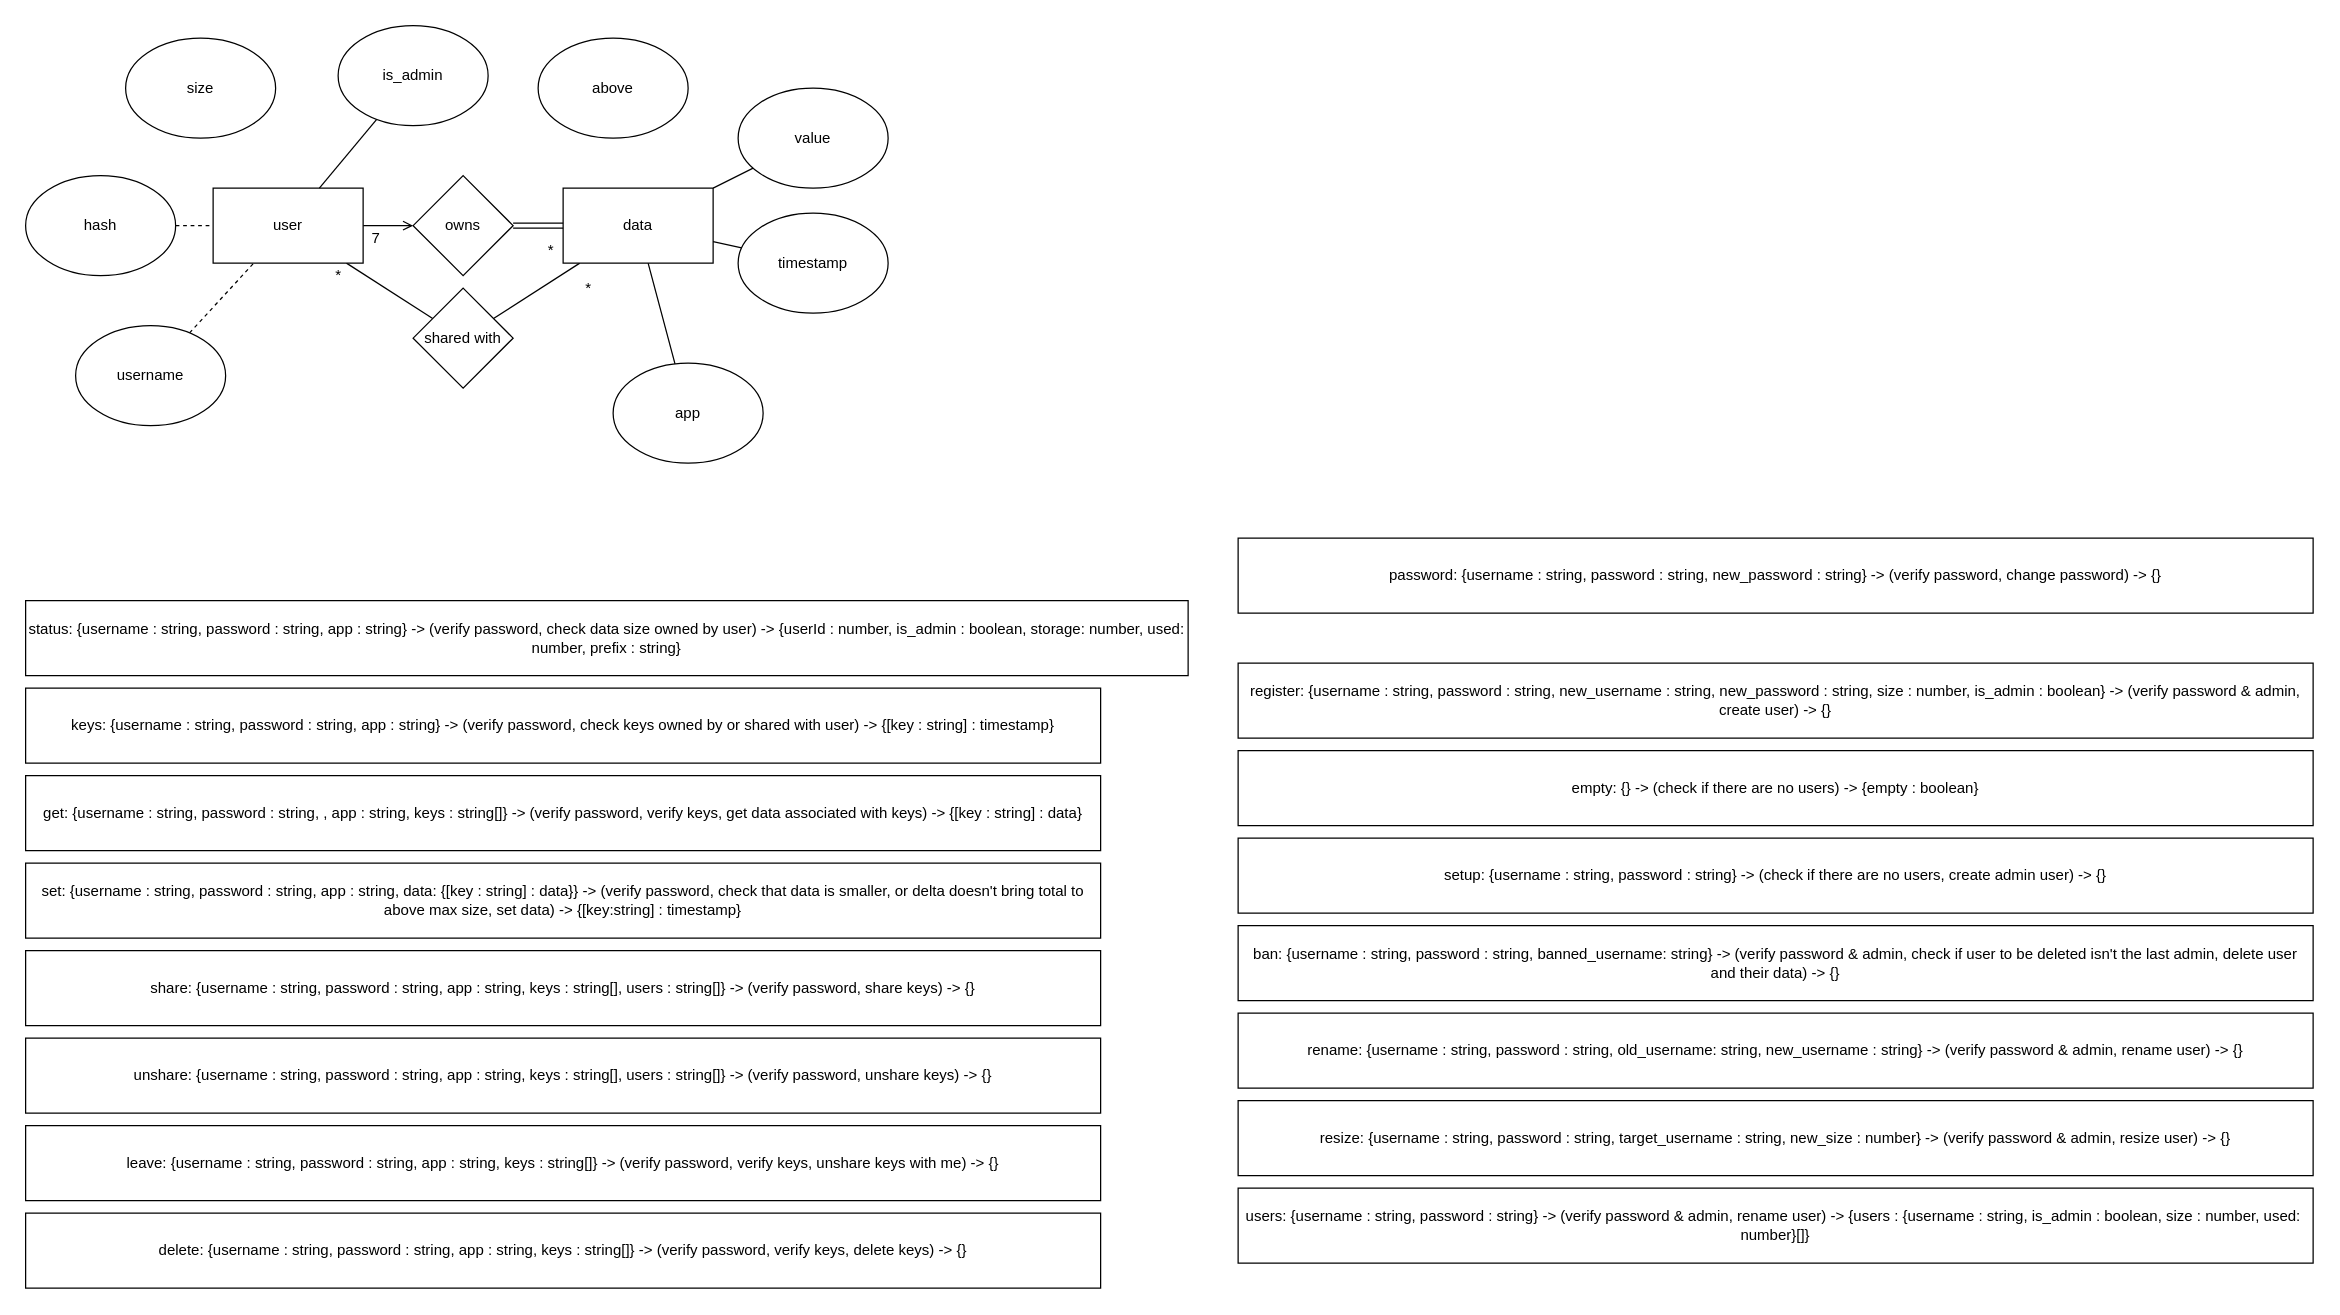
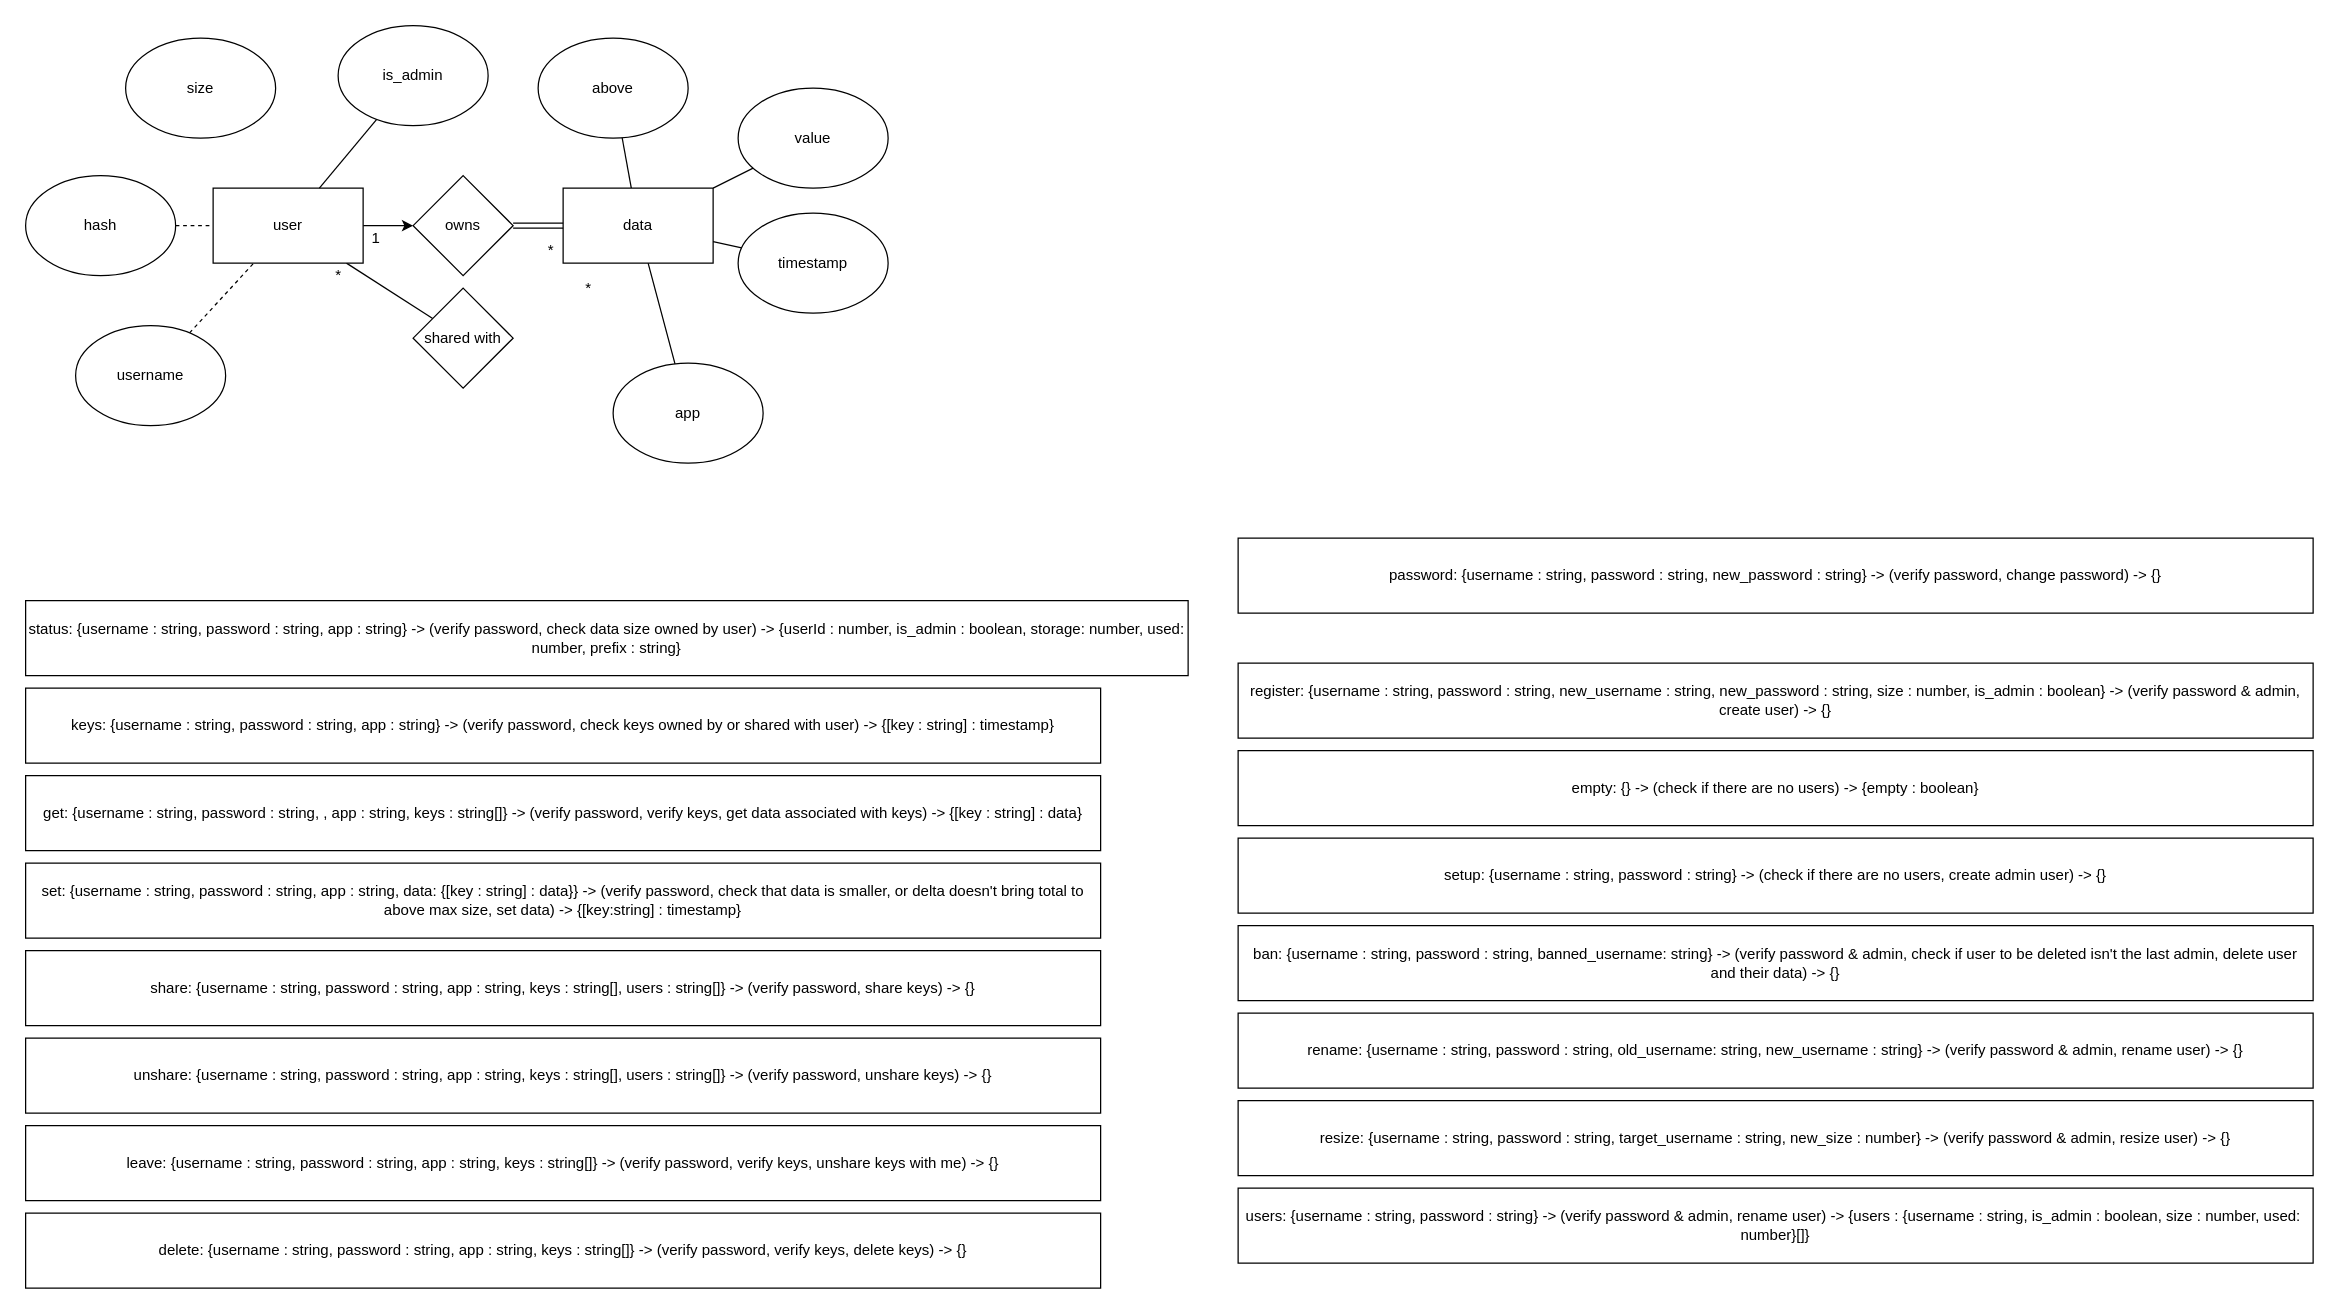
edge "user" -> "owns": arrowhead open -> classic
node "7": label "7" -> "1"
edge "data" -- "shared with": now "data" -- "above"
